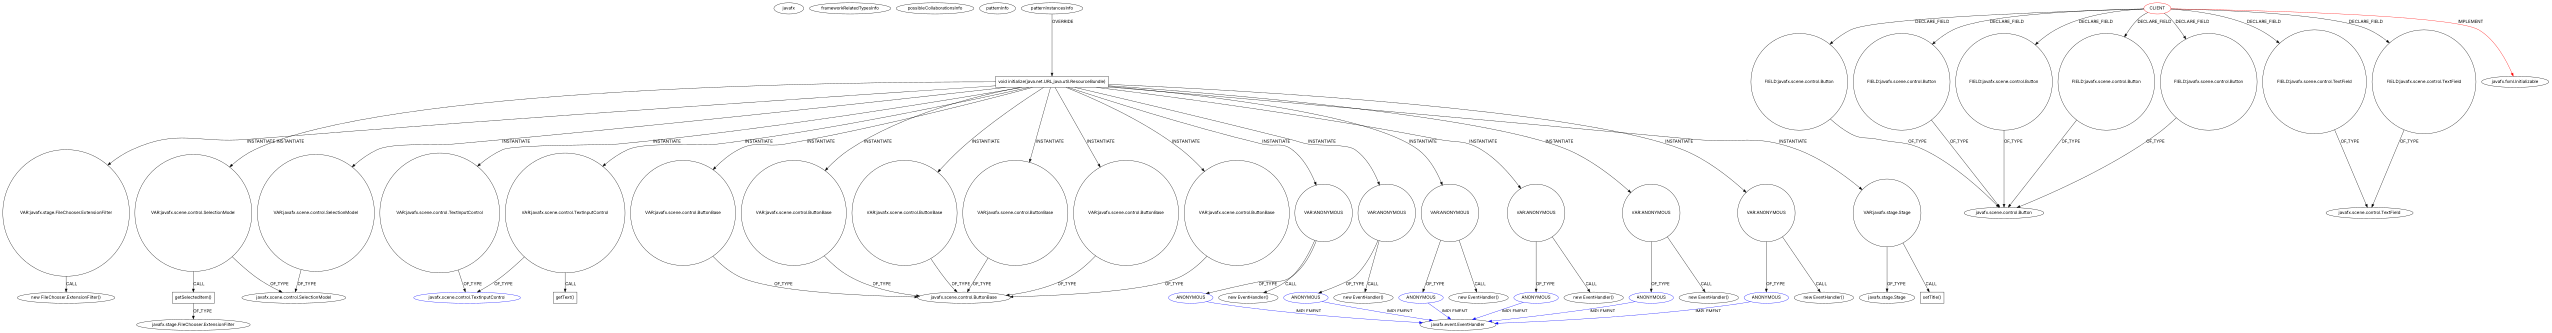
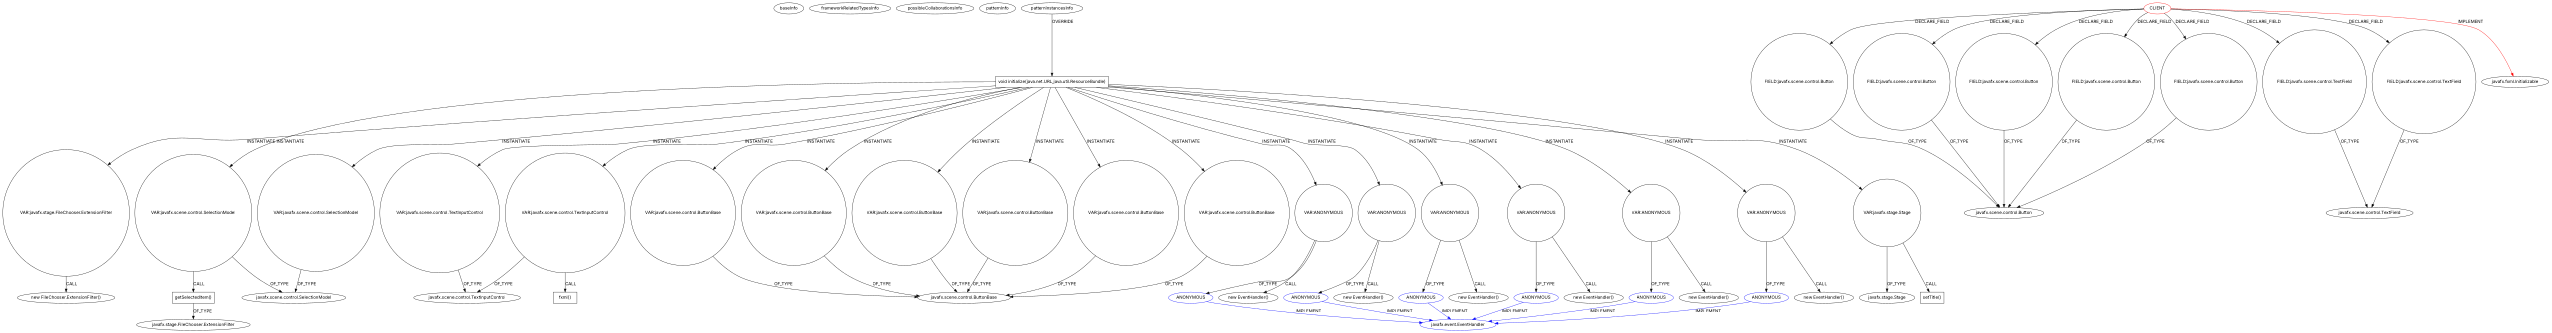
node "javafx": label "javafx" -> "baseInfo"
node "javafx.scene.control.TextInputControl": color blue -> black
node "getText()": label "getText()" -> "fxml()"
node "javafx.event.EventHandler": color black -> blue
